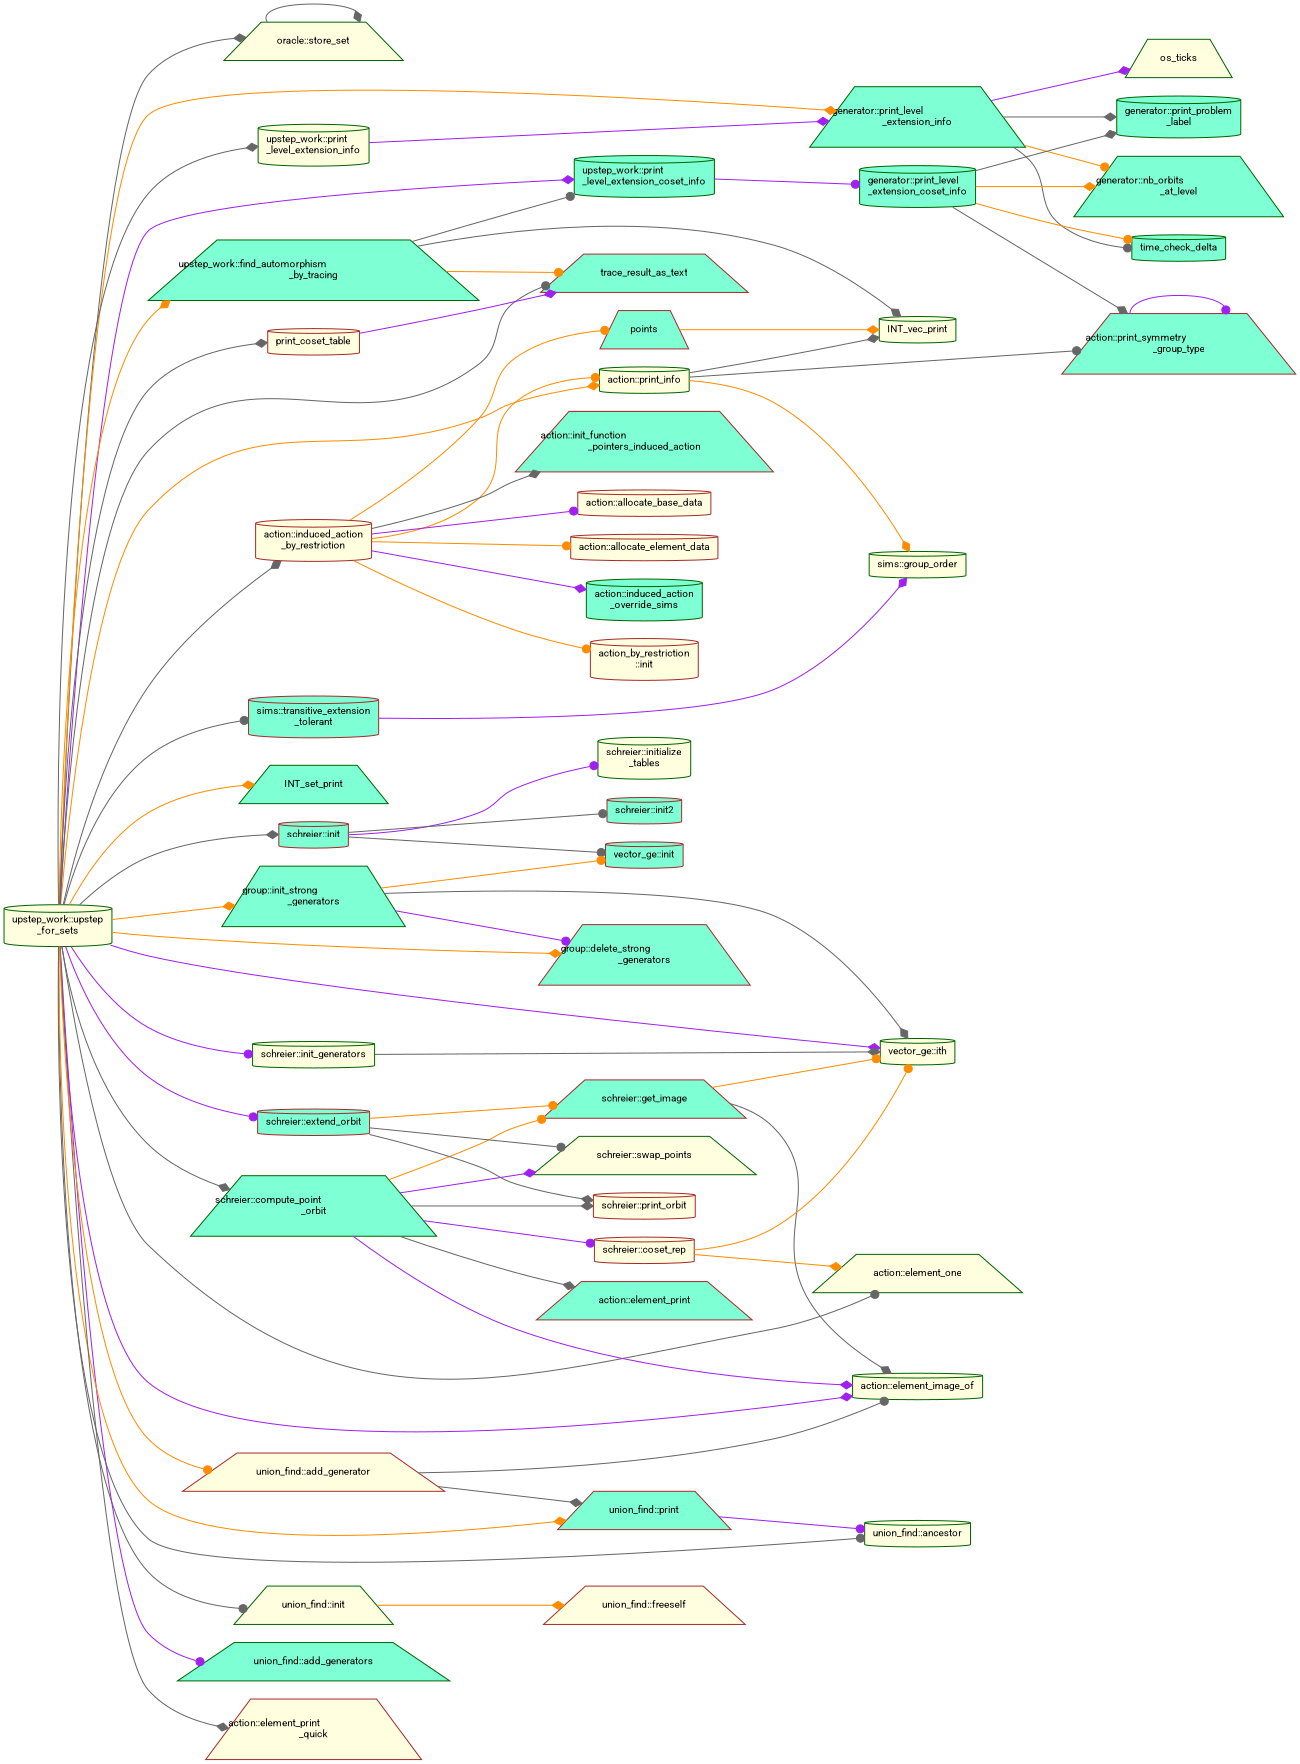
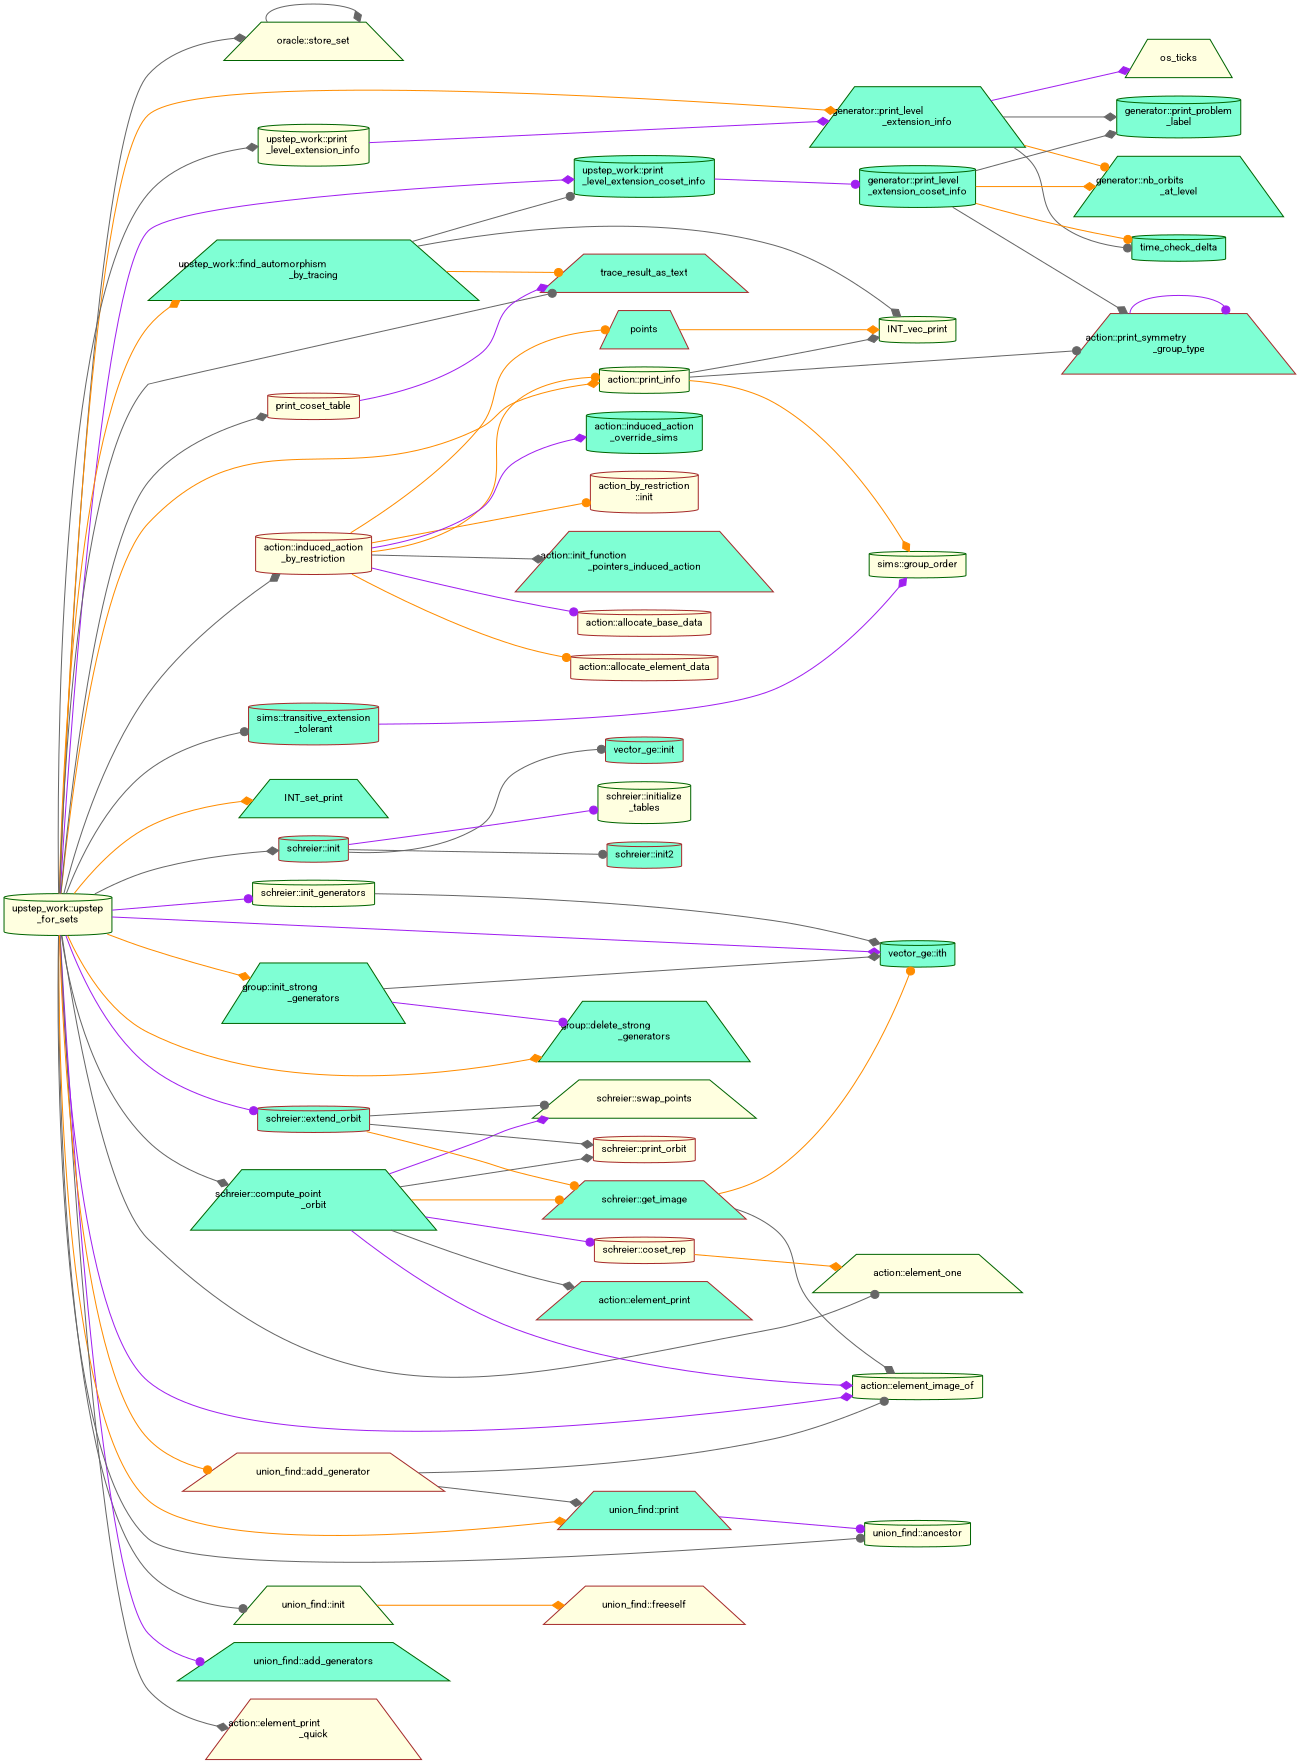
edge "group::init_strong _generators" -> "vector_ge::init": removed
node "group::delete_strong _generators": color brown -> darkgreen
node "vector_ge::ith": fillcolor lightyellow -> aquamarine
edge "schreier::coset_rep" -> "vector_ge::ith": removed
